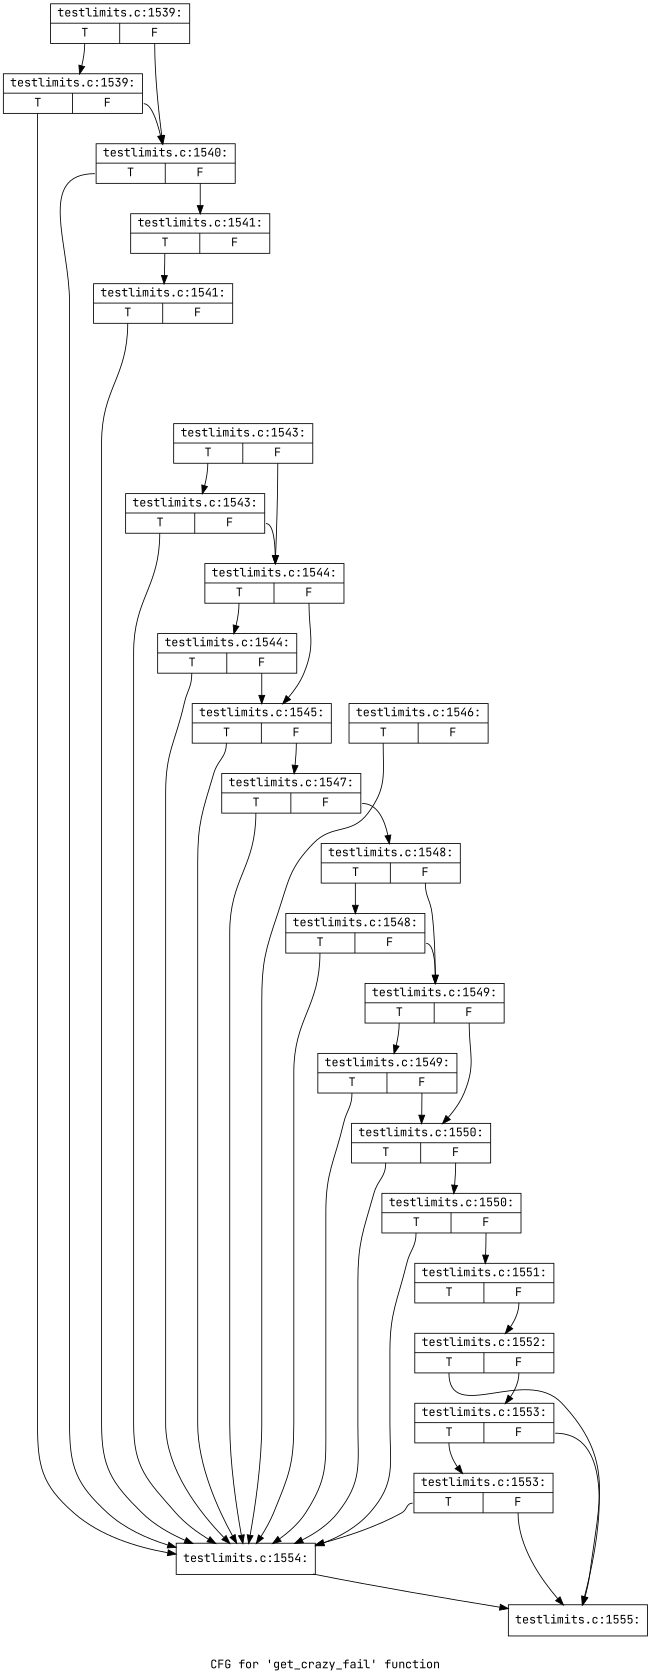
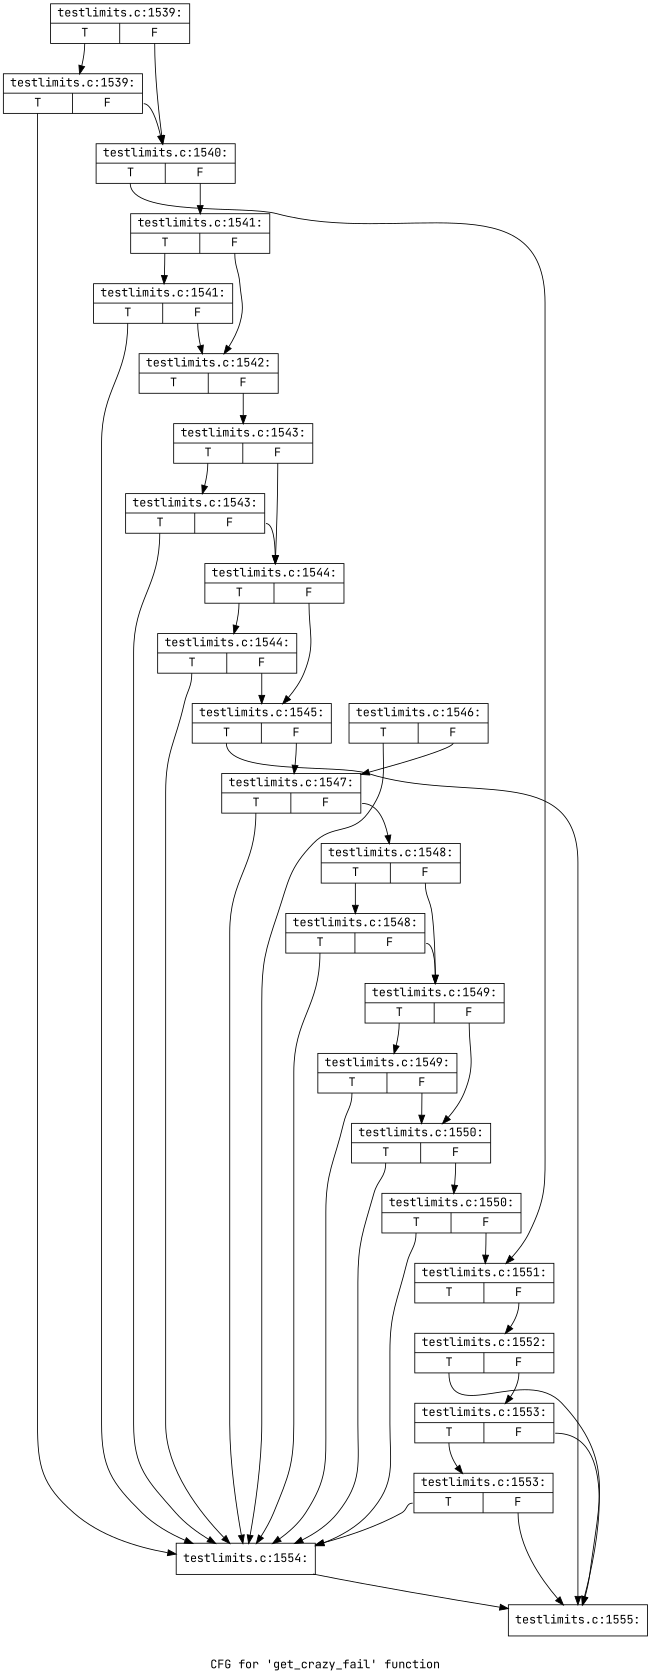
node "testlimits.c:1542:": added
edge "testlimits.c:1546:" -> "testlimits.c:1547:": added
edge "testlimits.c:1540:" -> "testlimits.c:1554:": now "testlimits.c:1540:" -> "testlimits.c:1551:"
edge "testlimits.c:1545:" -> "testlimits.c:1554:": now "testlimits.c:1545:" -> "testlimits.c:1555:"
